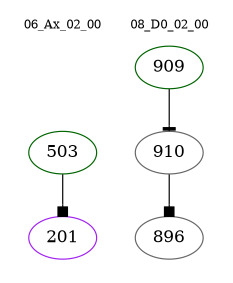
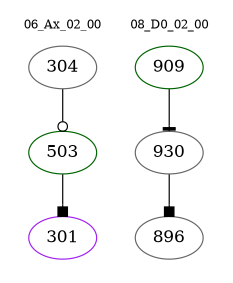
node "304": added
node "910": label "910" -> "930"
node "201": label "201" -> "301"
